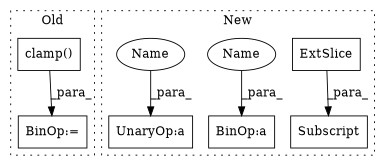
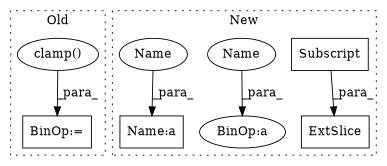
node "clamp()": shape box -> ellipse
edge "ExtSlice" -> "Subscript": reversed
node "UnaryOp:a": label "UnaryOp:a" -> "Name:a"
node "BinOp:a": shape box -> ellipse
